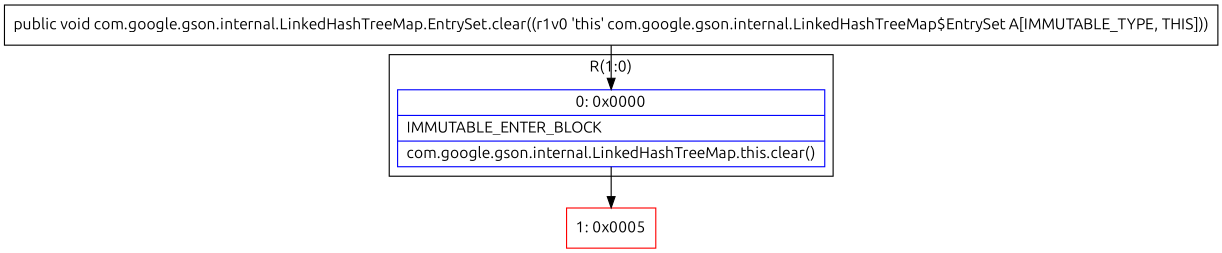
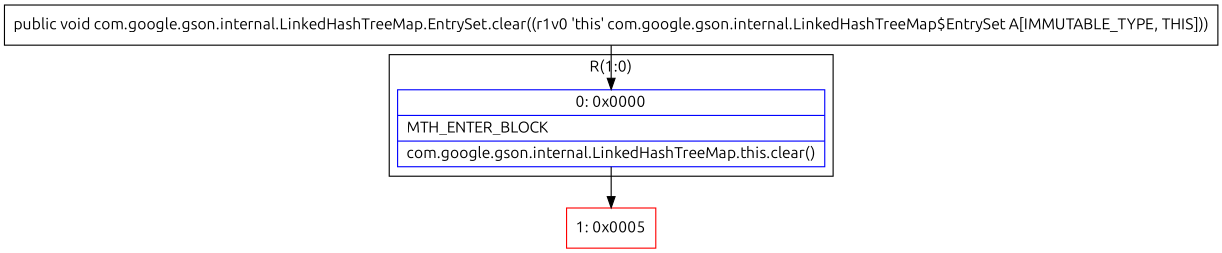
node "0: 0x0000": text "IMMUTABLE_ENTER_BLOCK" -> "MTH_ENTER_BLOCK"
